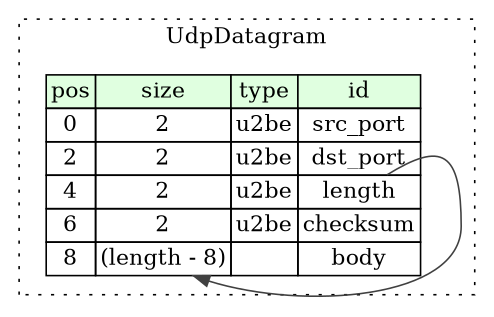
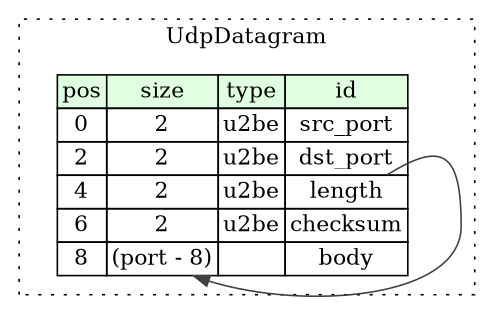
node "pos": text "(length - 8)" -> "(port - 8)"
